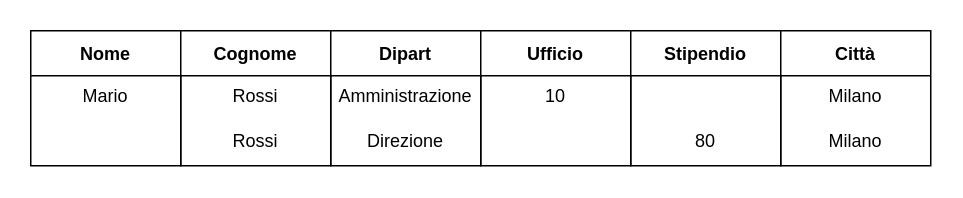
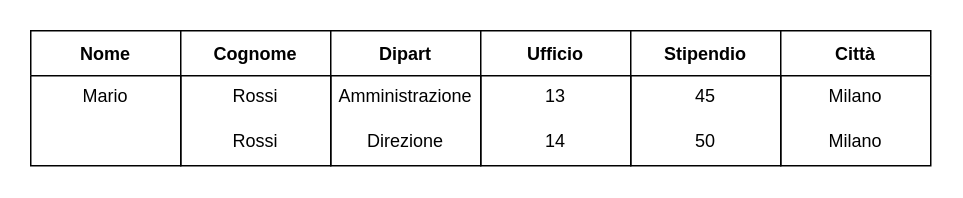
node "10": label "10" -> "13"
node "45": added
node "80": label "80" -> "50"
node "14": added
